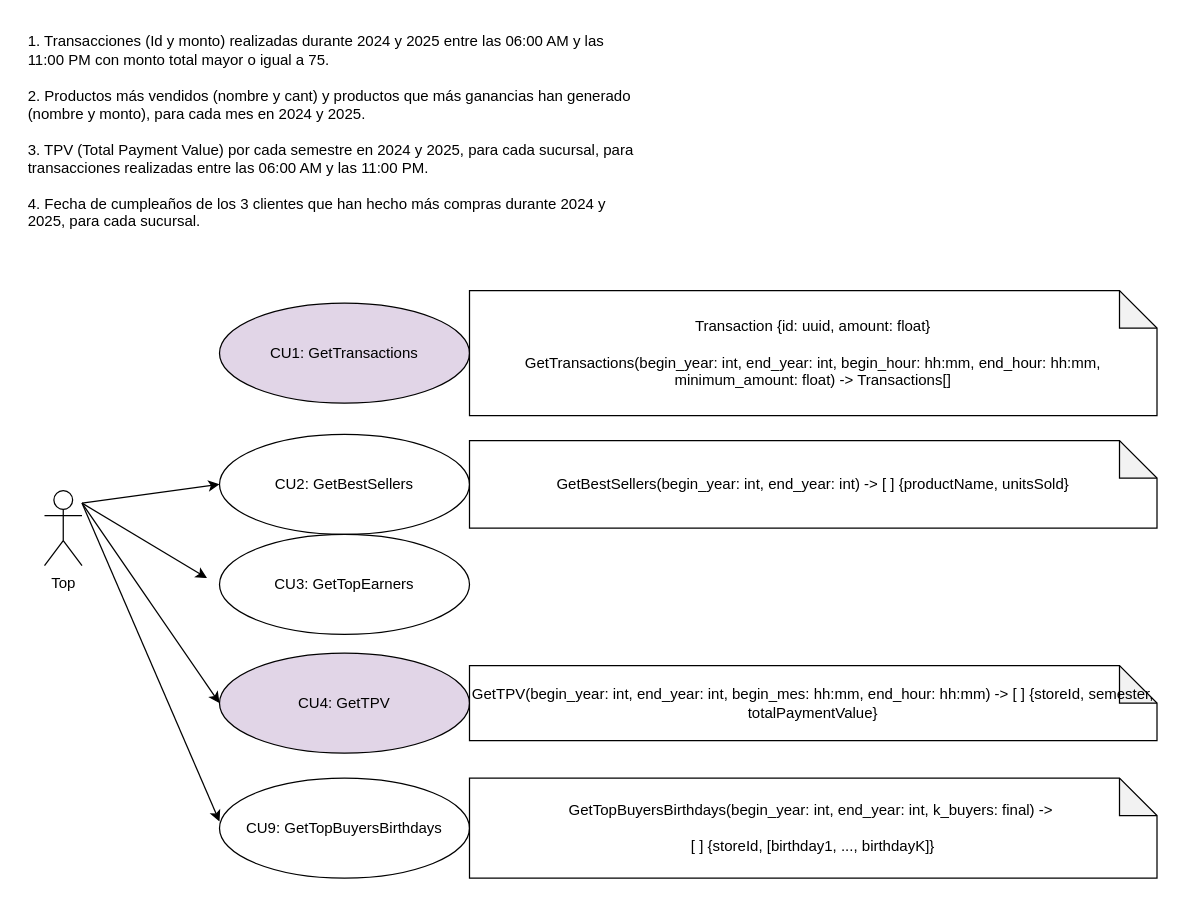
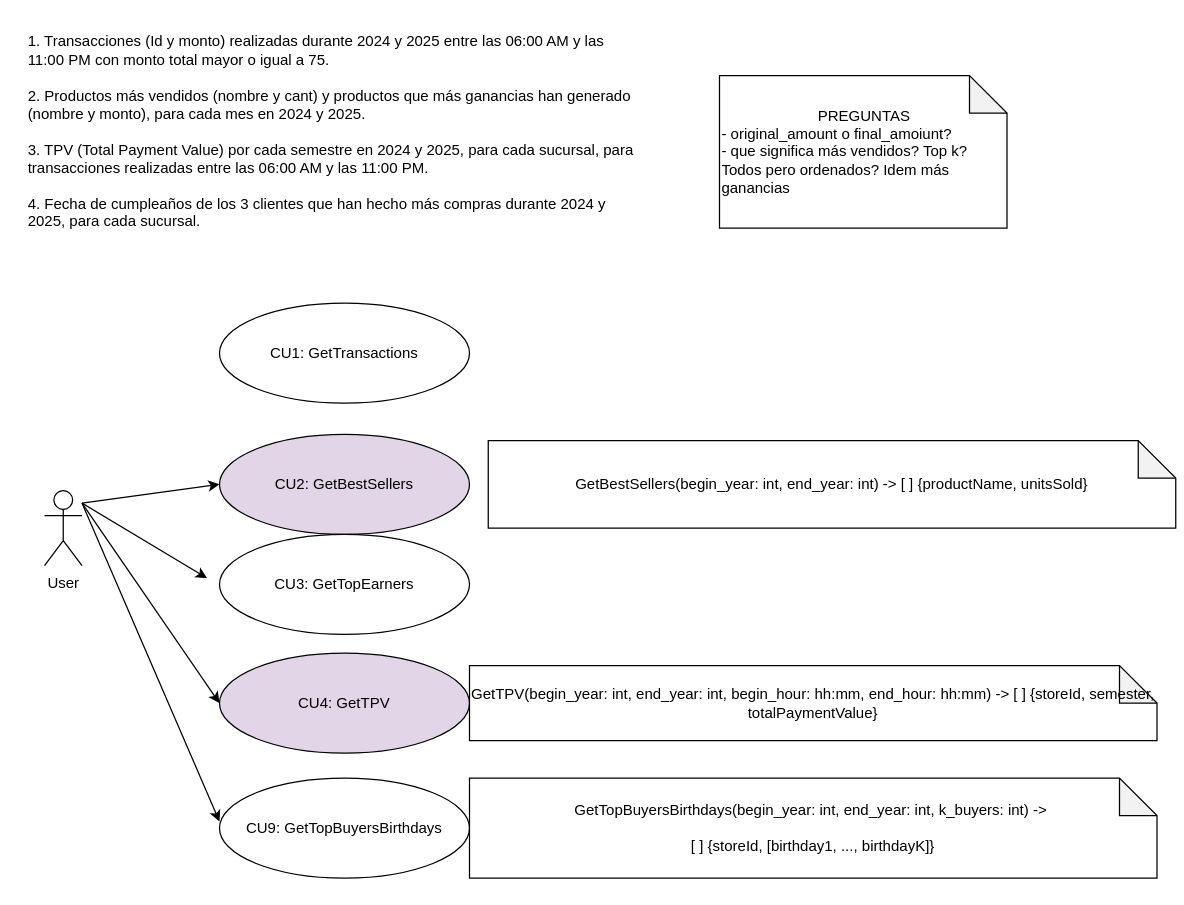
node "PREGUNTAS - original_amount o final_amoiunt? - que significa más vendidos? Top k? Todos pero ordenados? Idem más ganancias": added
node "CU1: GetTransactions": fillcolor #e1d5e7 -> #ffffff
node "Transaction {id: uuid, amount: float} GetTransactions(begin_year: int, end_year: int, begin_hour: hh:mm, end_hour: hh:mm, minimum_amount: float) -> Transactions[]": removed
node "CU2: GetBestSellers": fillcolor #ffffff -> #e1d5e7
node "GetBestSellers(begin_year: int, end_year: int) -> [ ] {productName, unitsSold}": moved (813, 484) -> (832, 484)
node "Top": label "Top" -> "User"
node "GetTPV(begin_year: int, end_year: int, begin_mes: hh:mm, end_hour: hh:mm) -> [ ] {storeId, semester, totalPaymentValue}": label "GetTPV(begin_year: int, end_year: int, begin_mes: hh:mm, end_hour: hh:mm) -> [ ] {storeId, semester, totalPaymentValue}" -> "GetTPV(begin_year: int, end_year: int, begin_hour: hh:mm, end_hour: hh:mm) -> [ ] {storeId, semester, totalPaymentValue}"
node "GetTopBuyersBirthdays(begin_year: int, end_year: int, k_buyers: final) -> [ ] {storeId, [birthday1, ..., birthdayK]}": label "GetTopBuyersBirthdays(begin_year: int, end_year: int, k_buyers: final) -> [ ] {storeId, [birthday1, ..., birthdayK]}" -> "GetTopBuyersBirthdays(begin_year: int, end_year: int, k_buyers: int) -> [ ] {storeId, [birthday1, ..., birthdayK]}"
